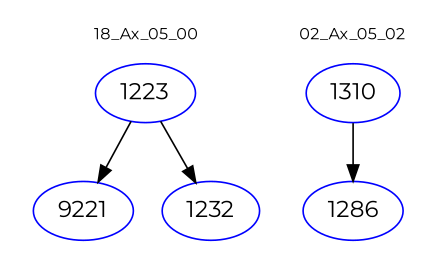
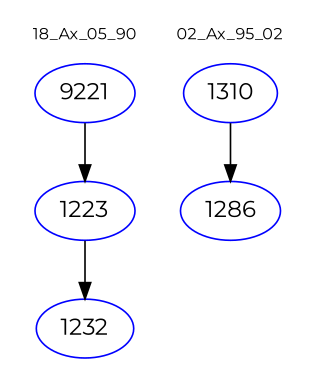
cluster "18_Ax_05_00": label "18_Ax_05_00" -> "18_Ax_05_90"
cluster "02_Ax_05_02": label "02_Ax_05_02" -> "02_Ax_95_02"
edge "1223" -> "9221": reversed
